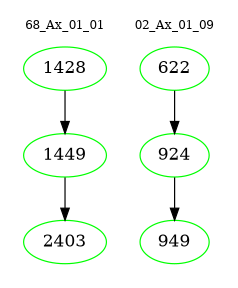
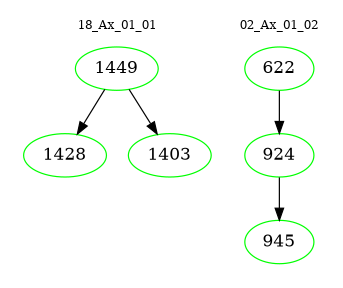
cluster "68_Ax_01_01": label "68_Ax_01_01" -> "18_Ax_01_01"
cluster "02_Ax_01_09": label "02_Ax_01_09" -> "02_Ax_01_02"
edge "1428" -> "1449": reversed
node "2403": label "2403" -> "1403"
node "949": label "949" -> "945"
